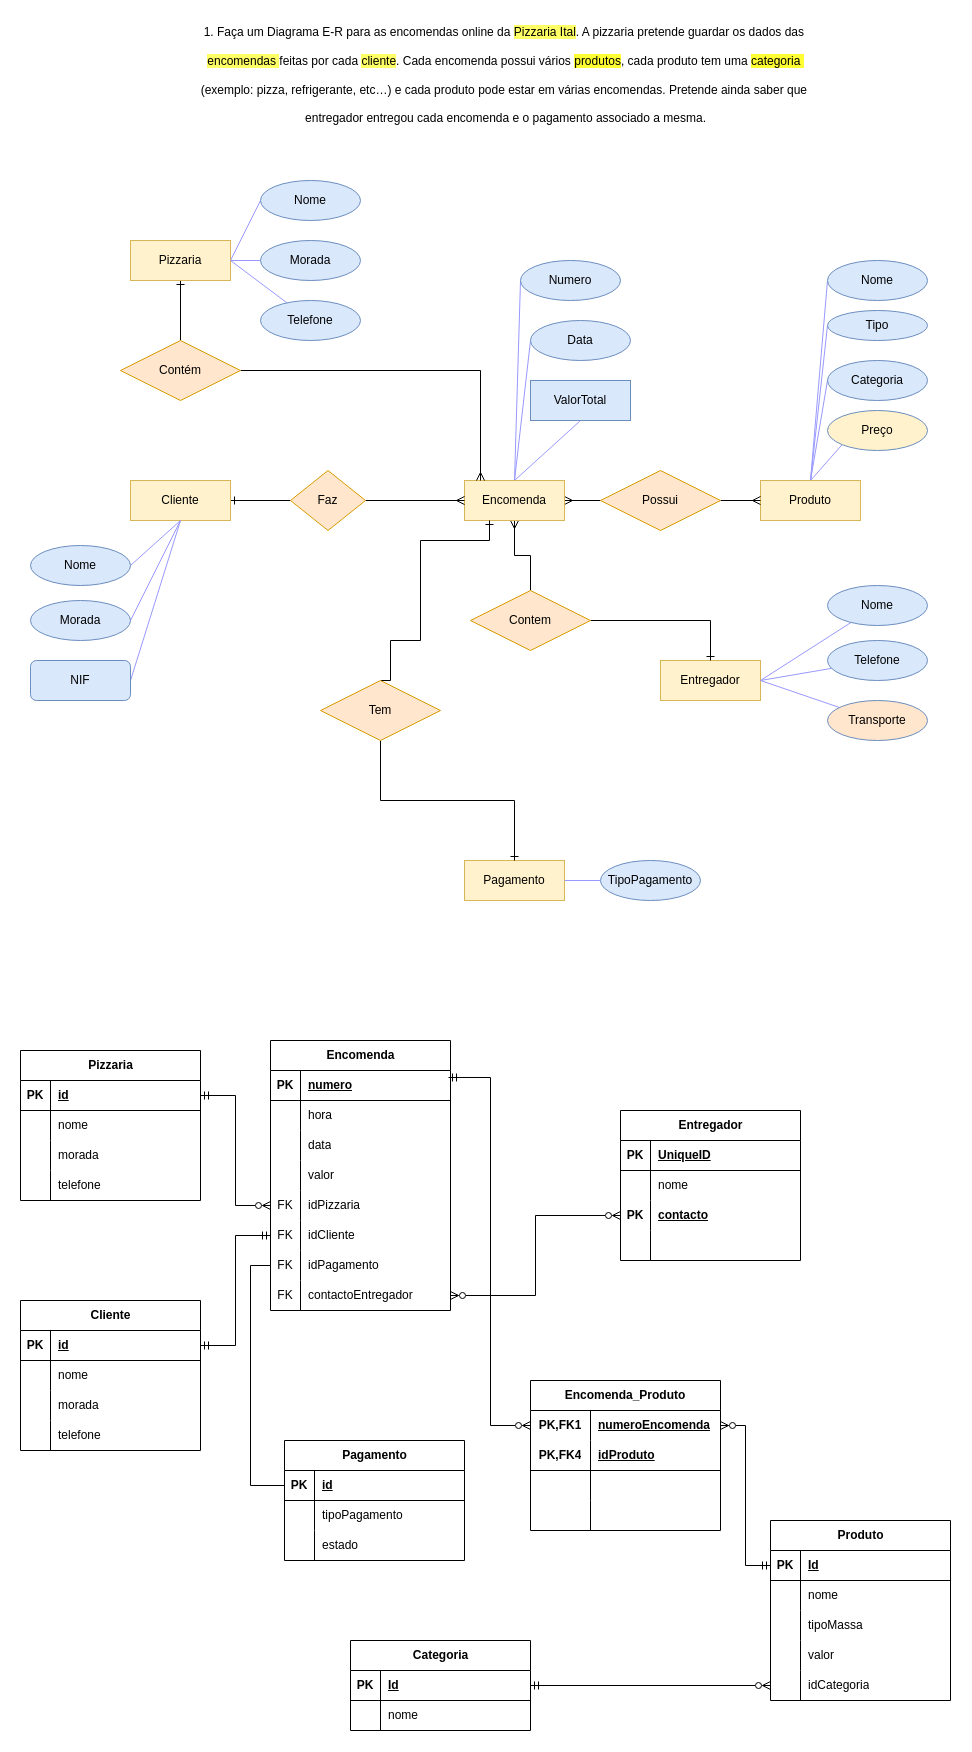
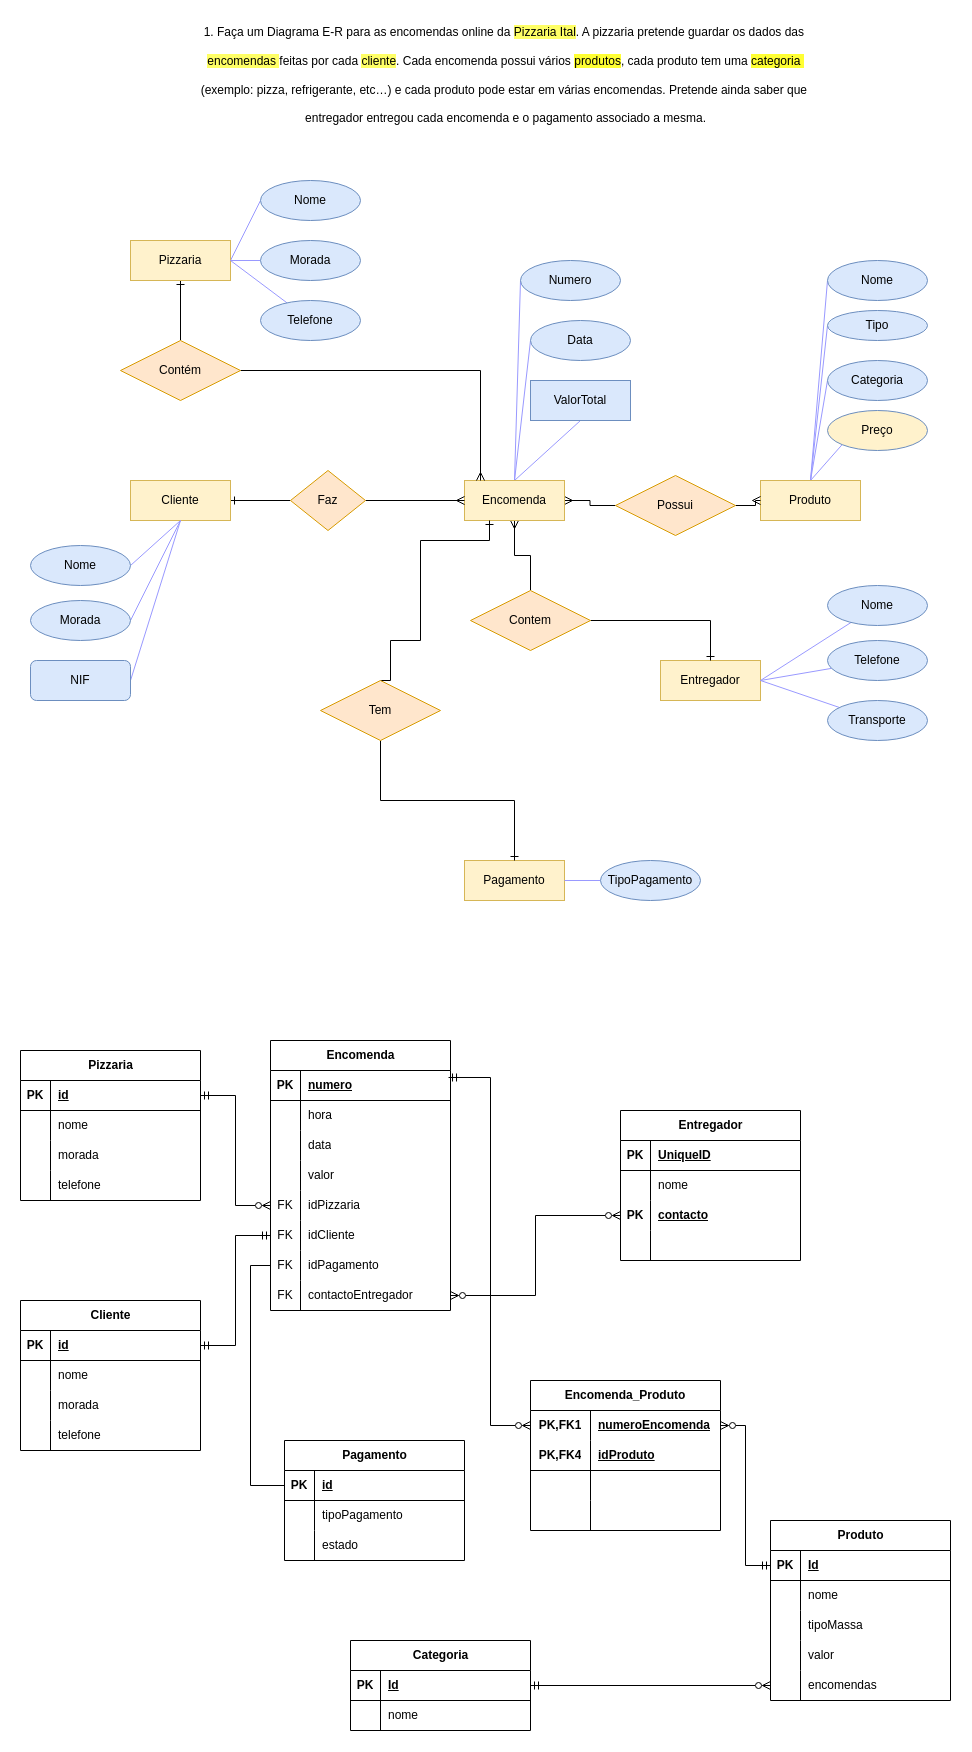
node "Possui": moved (661, 501) -> (676, 506)
node "Transporte": fillcolor #ffe6cc -> #dae8fc
node "idCategoria": label "idCategoria" -> "encomendas"
